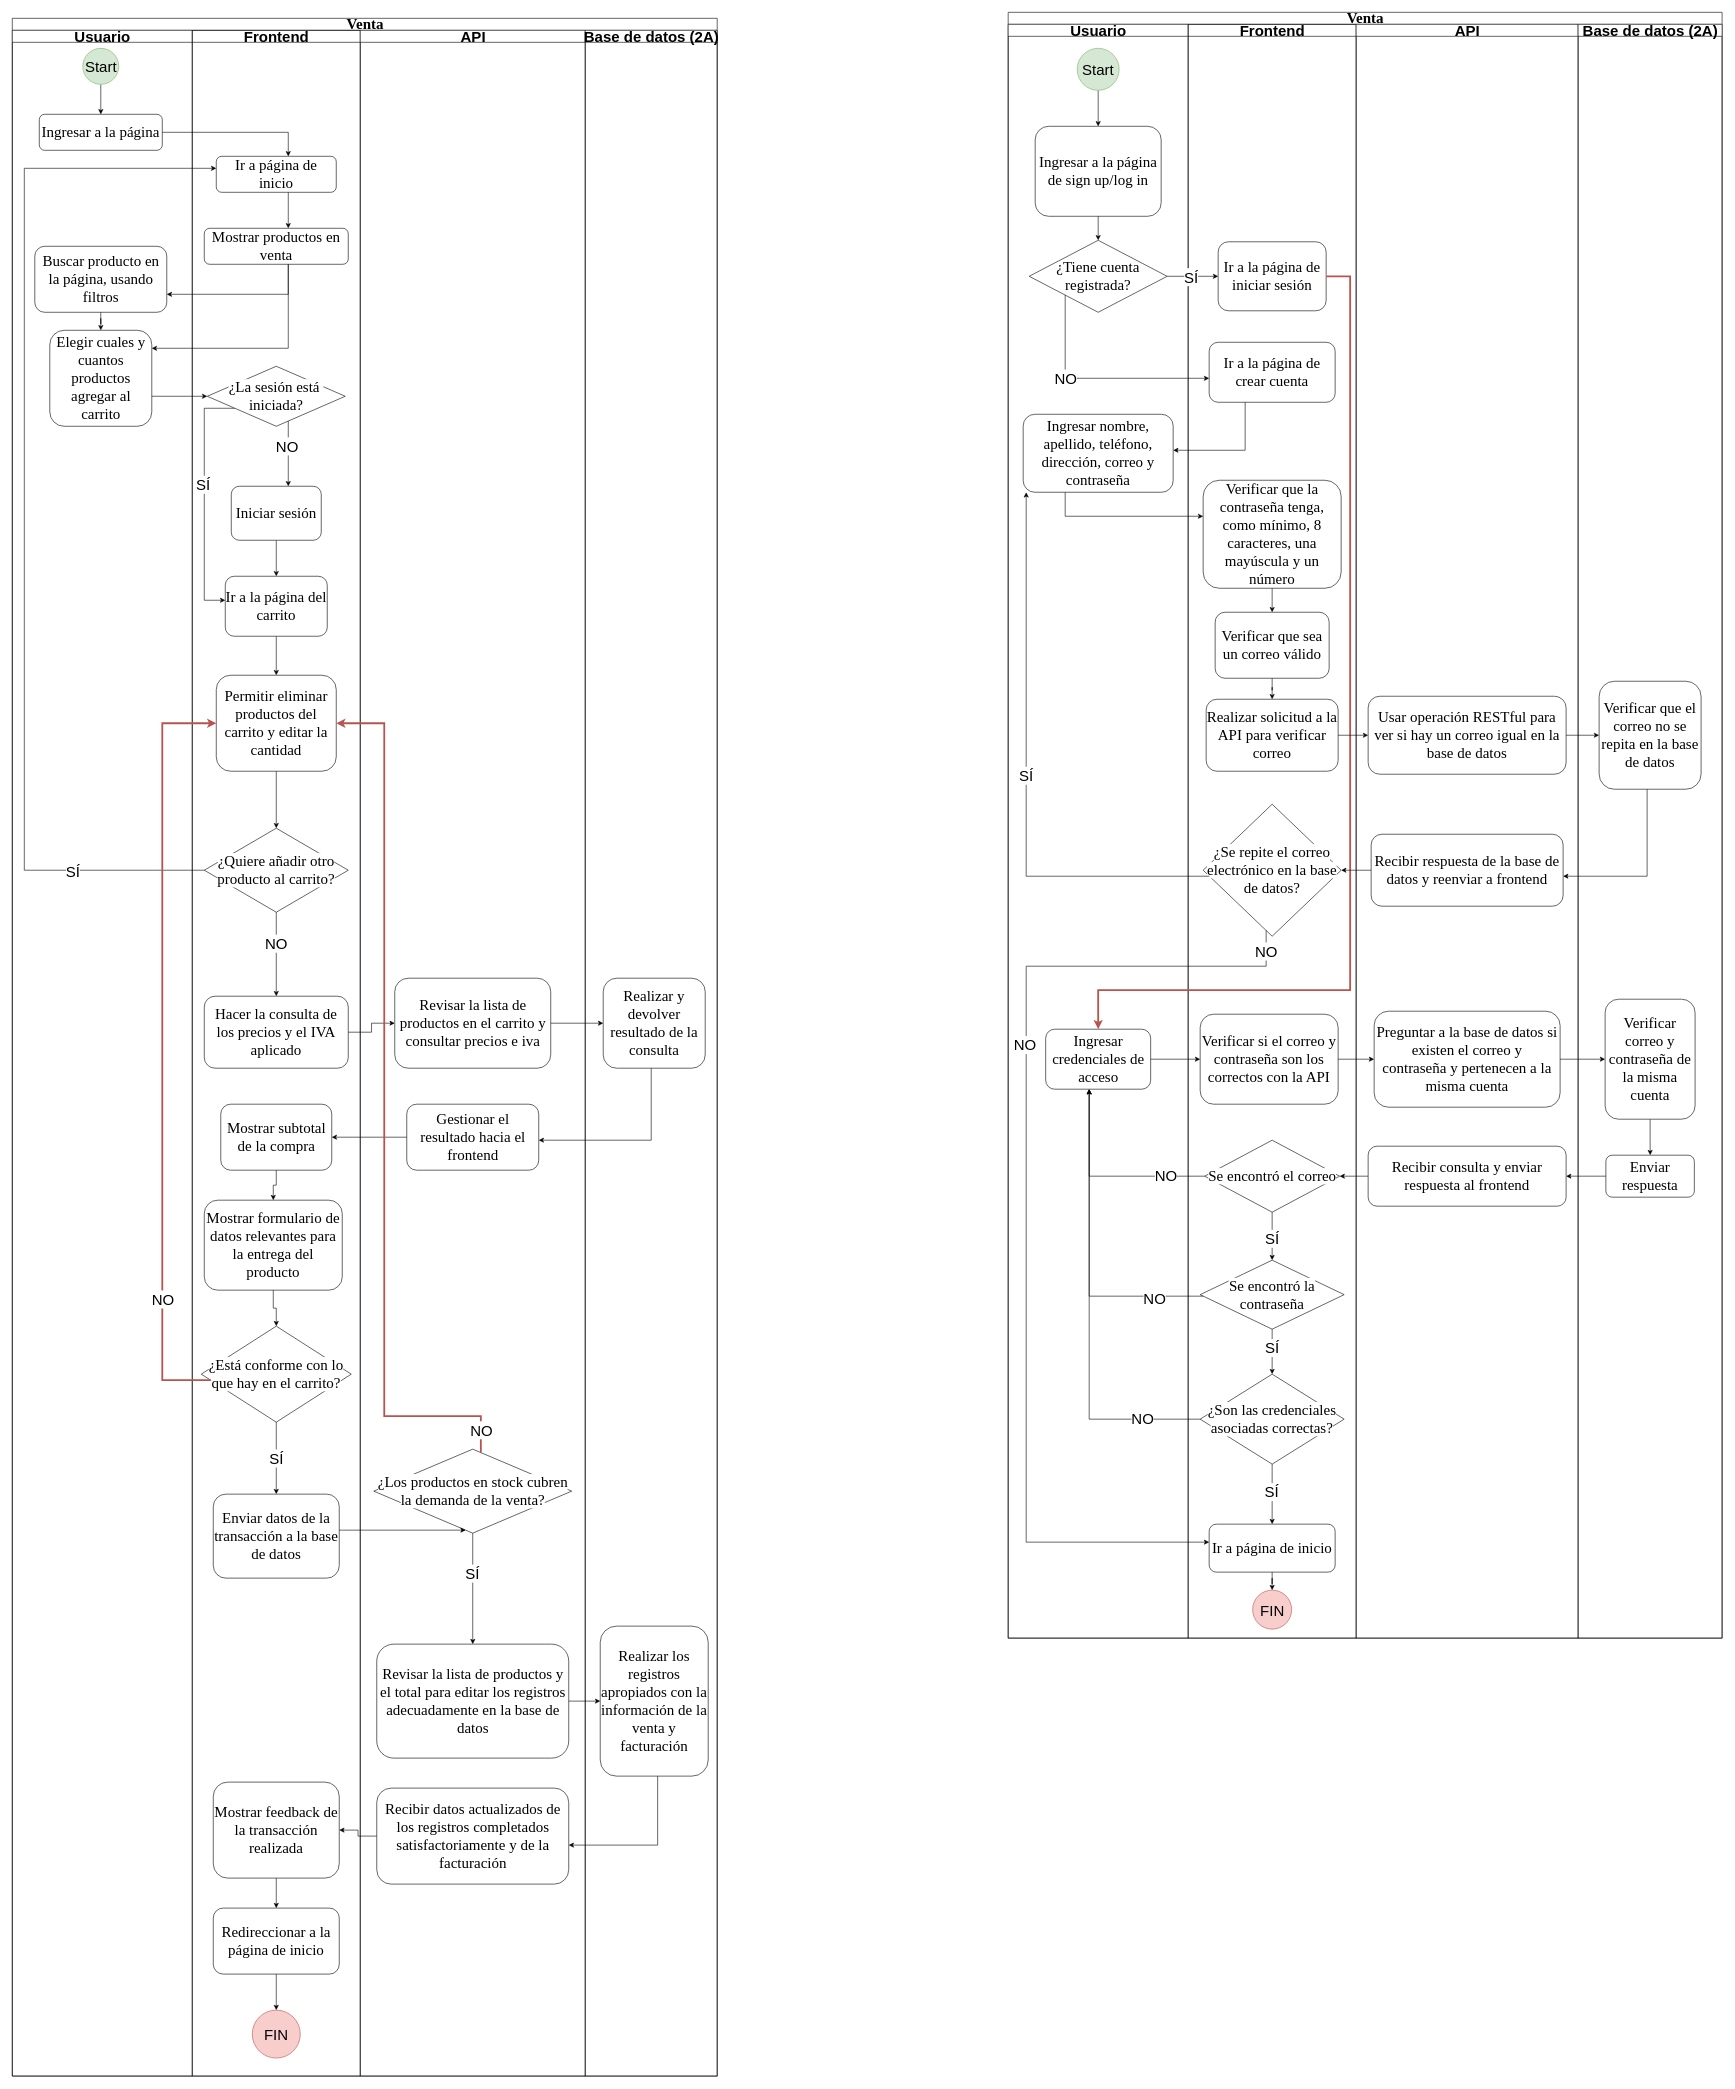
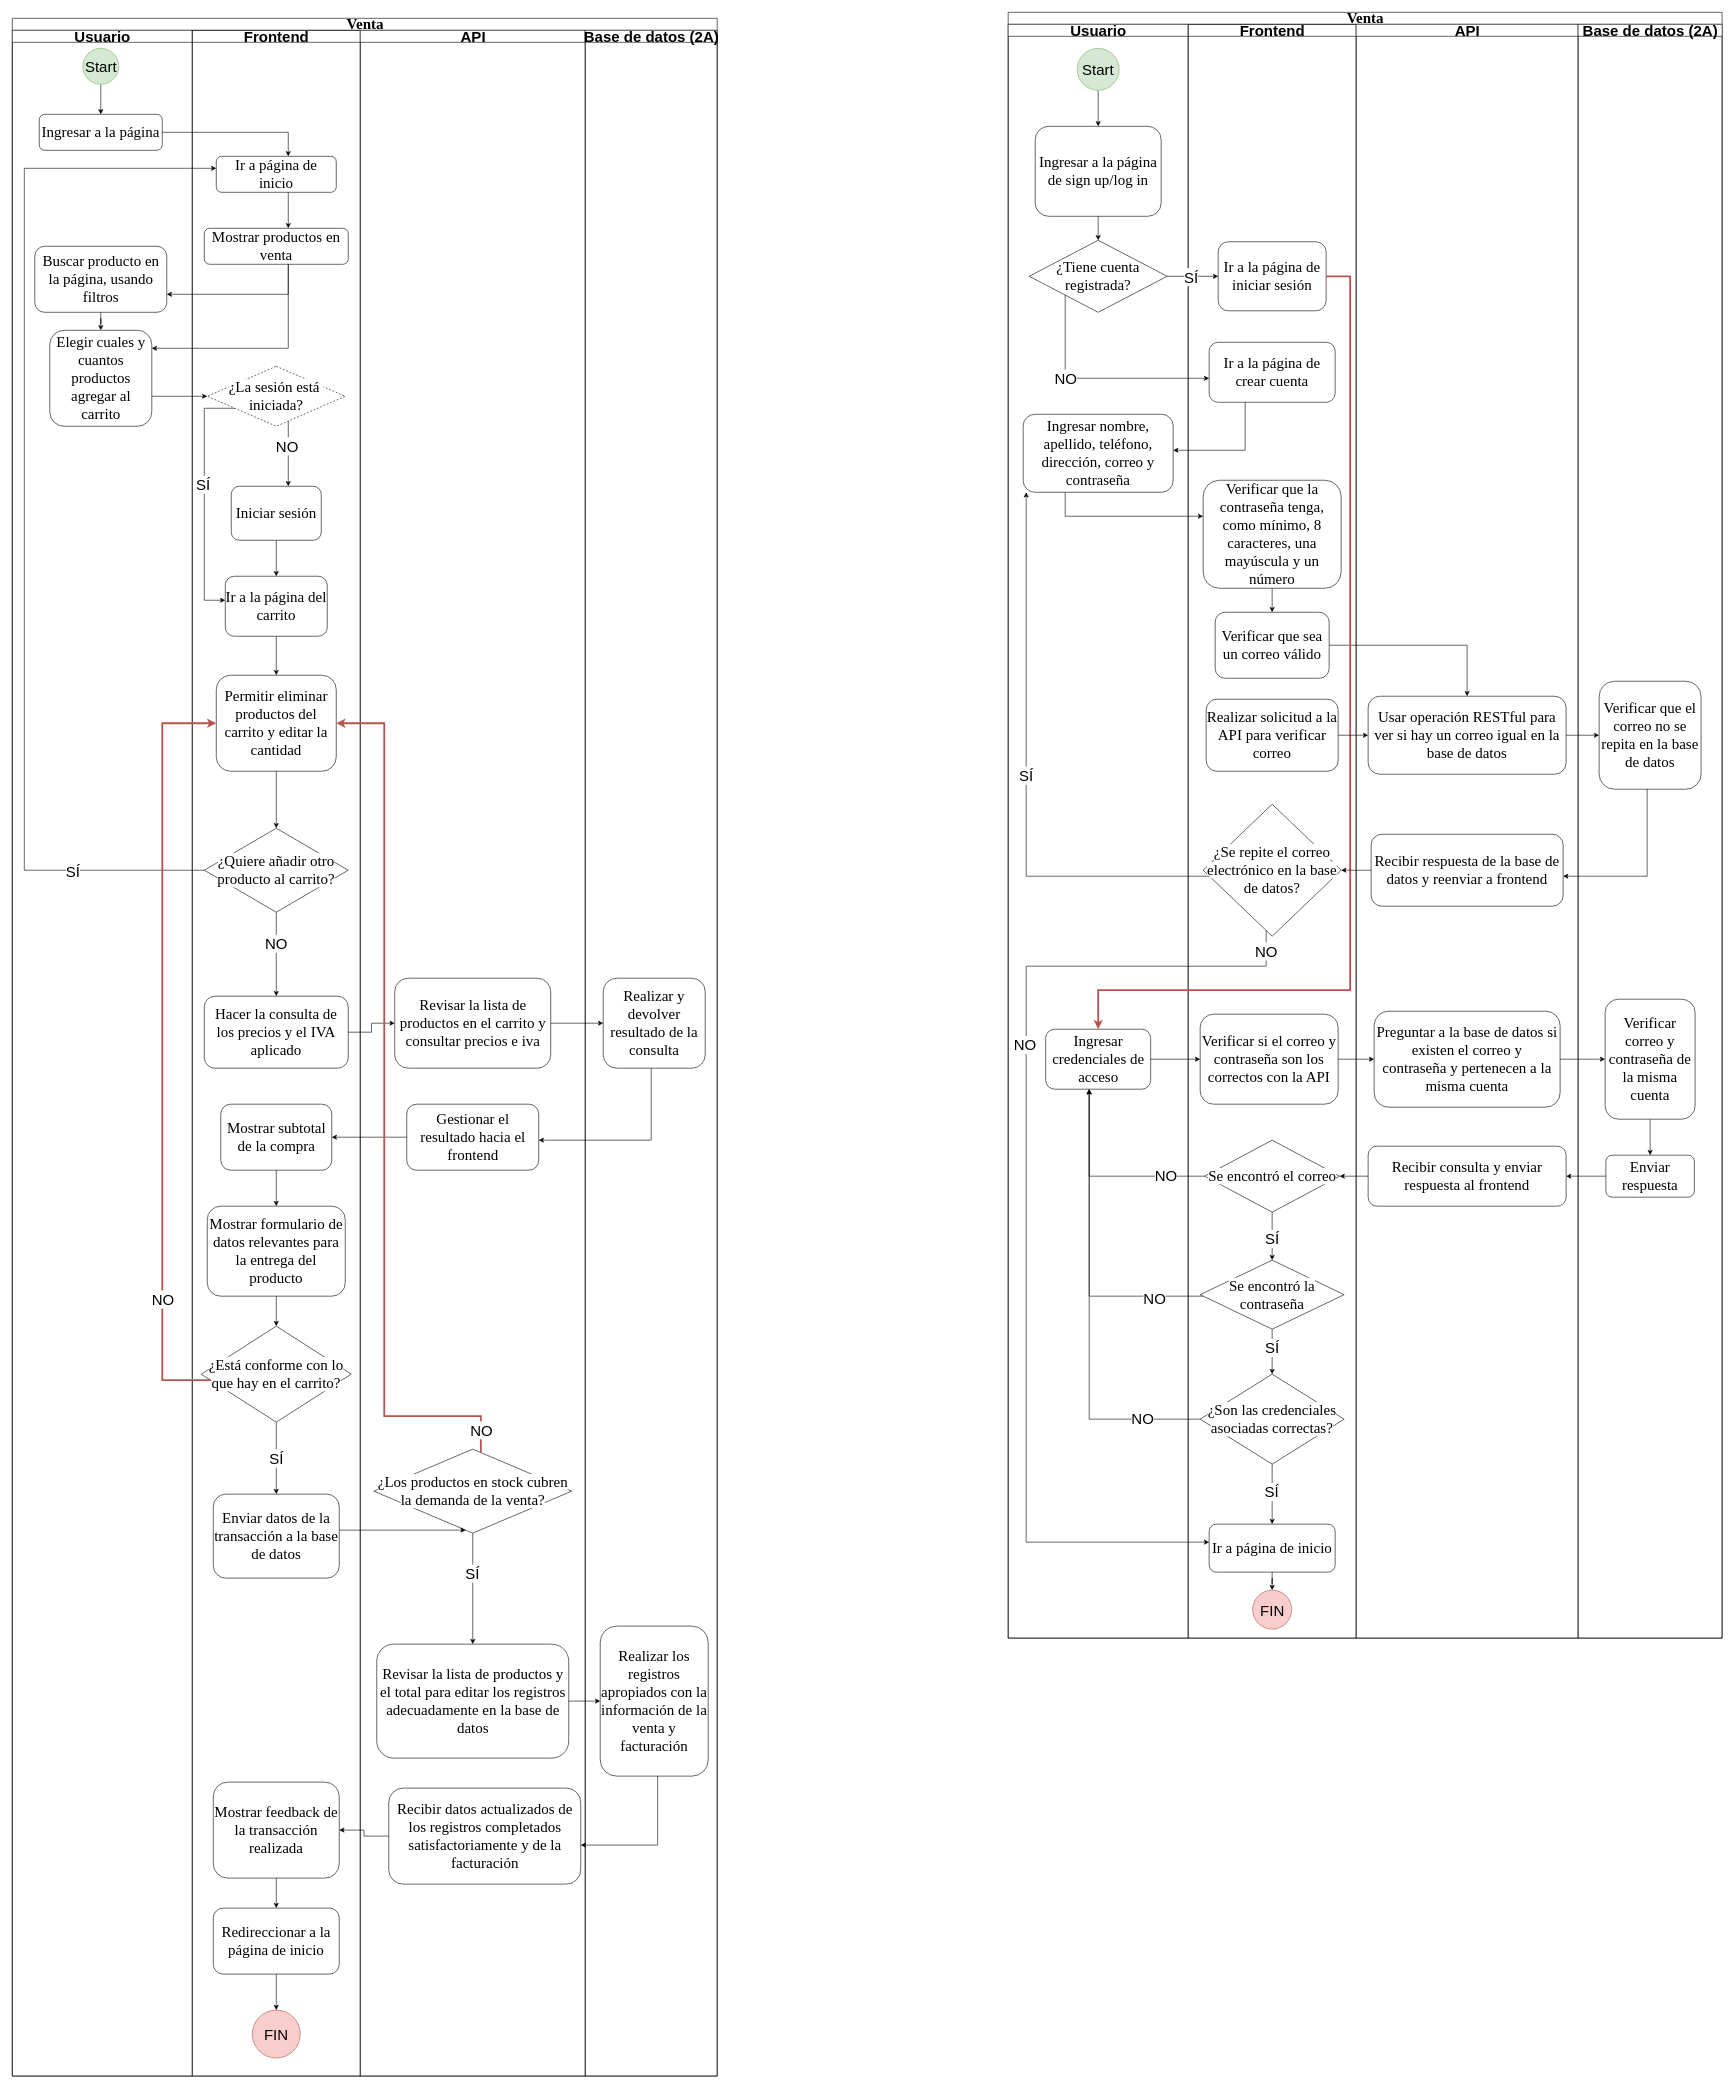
node "¿La sesión está iniciada?": style solid -> dashed
edge "Verificar que sea un correo válido" -> "Realizar solicitud a la API para verificar correo": now "Verificar que sea un correo válido" -> "Usar operación RESTful para ver si hay un correo igual en la base de datos"
node "Mostrar formulario de datos relevantes para la entrega del producto": moved (273, 1245) -> (276, 1251)
node "Recibir datos actualizados de los registros completados satisfactoriamente y de la facturación": moved (473, 1836) -> (485, 1836)
